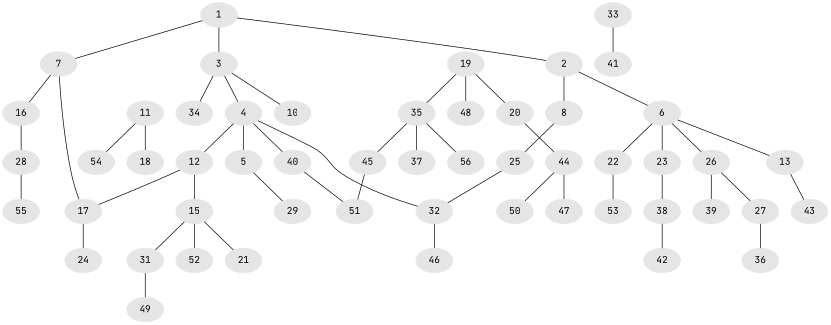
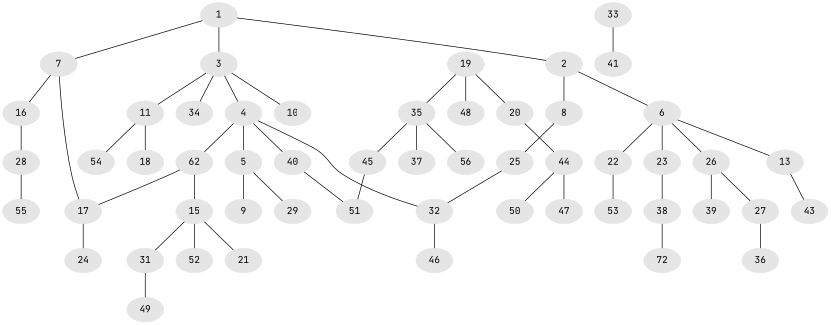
edge "3" -- "11": added
node "12": label "12" -> "62"
node "9": added
node "42": label "42" -> "72"
